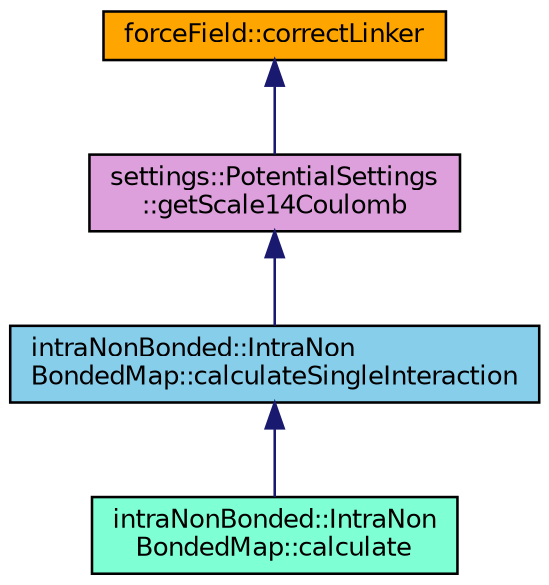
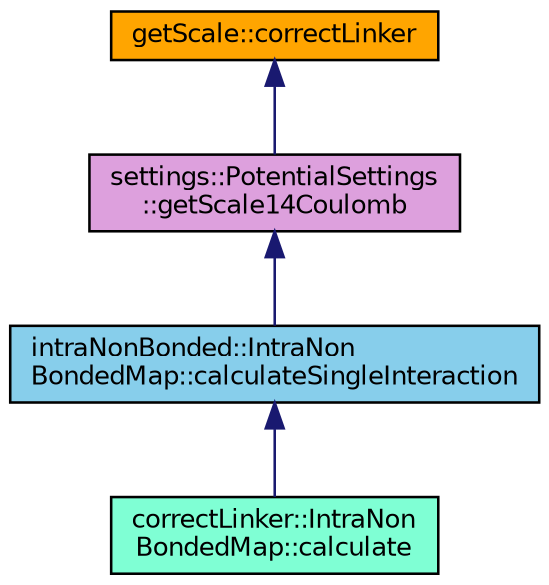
node "forceField::correctLinker": label "forceField::correctLinker" -> "getScale::correctLinker"
node "intraNonBonded::IntraNon BondedMap::calculate": label "intraNonBonded::IntraNon BondedMap::calculate" -> "correctLinker::IntraNon BondedMap::calculate"
